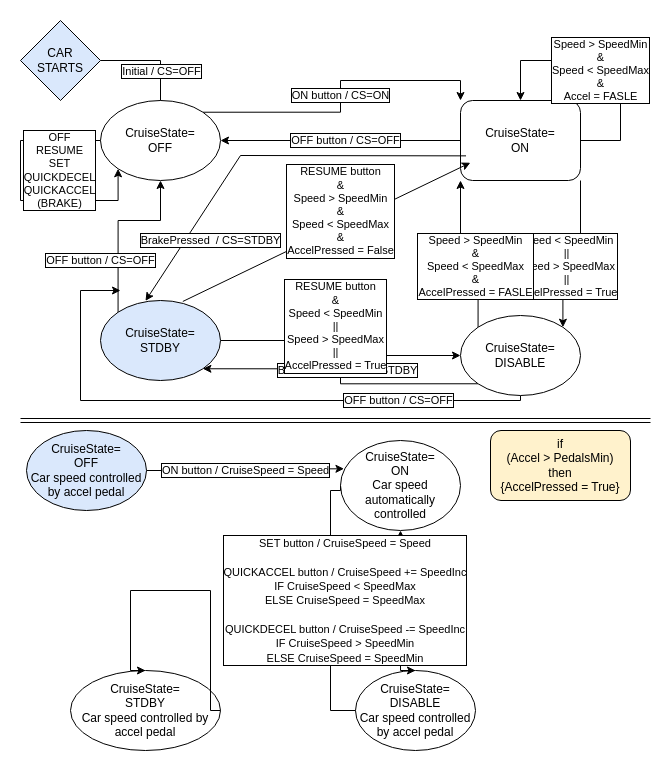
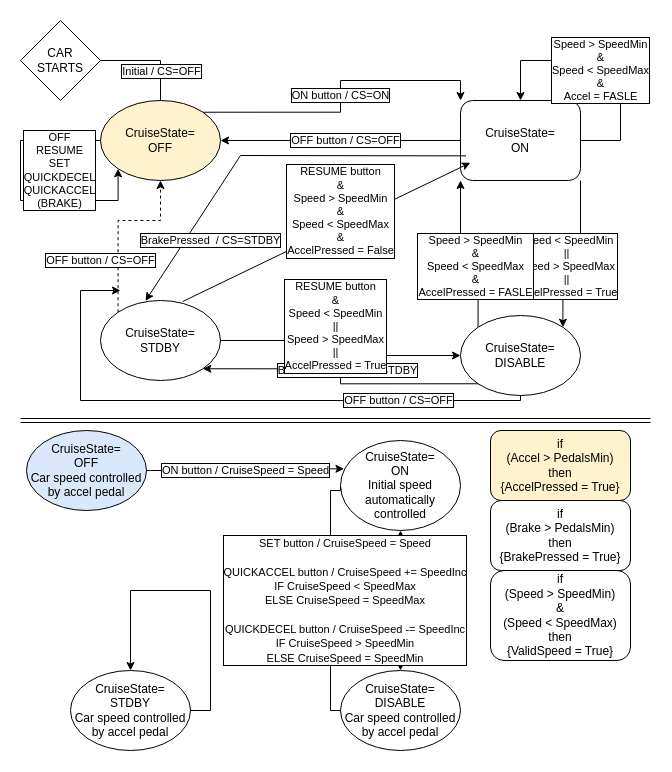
node "CAR STARTS": fillcolor #dae8fc -> #ffffff
node "CruiseState= OFF": fillcolor #ffffff -> #fff2cc
edge "CruiseState= STDBY" -> "CruiseState= OFF": style solid -> dashed
node "CruiseState= STDBY": fillcolor #dae8fc -> #ffffff
node "CruiseState= ON Car speed automatically controlled": label "CruiseState= ON Car speed automatically controlled" -> "CruiseState= ON Initial speed automatically controlled"
node "if (Brake > PedalsMin) then {BrakePressed = True}": added
node "if (Speed > SpeedMin) & (Speed < SpeedMax) then {ValidSpeed = True}": added
node "CruiseState= STDBY Car speed controlled by accel pedal": size 150x80 -> 120x80
node "CruiseState= DISABLE Car speed controlled by accel pedal": moved (416, 711) -> (401, 711)
